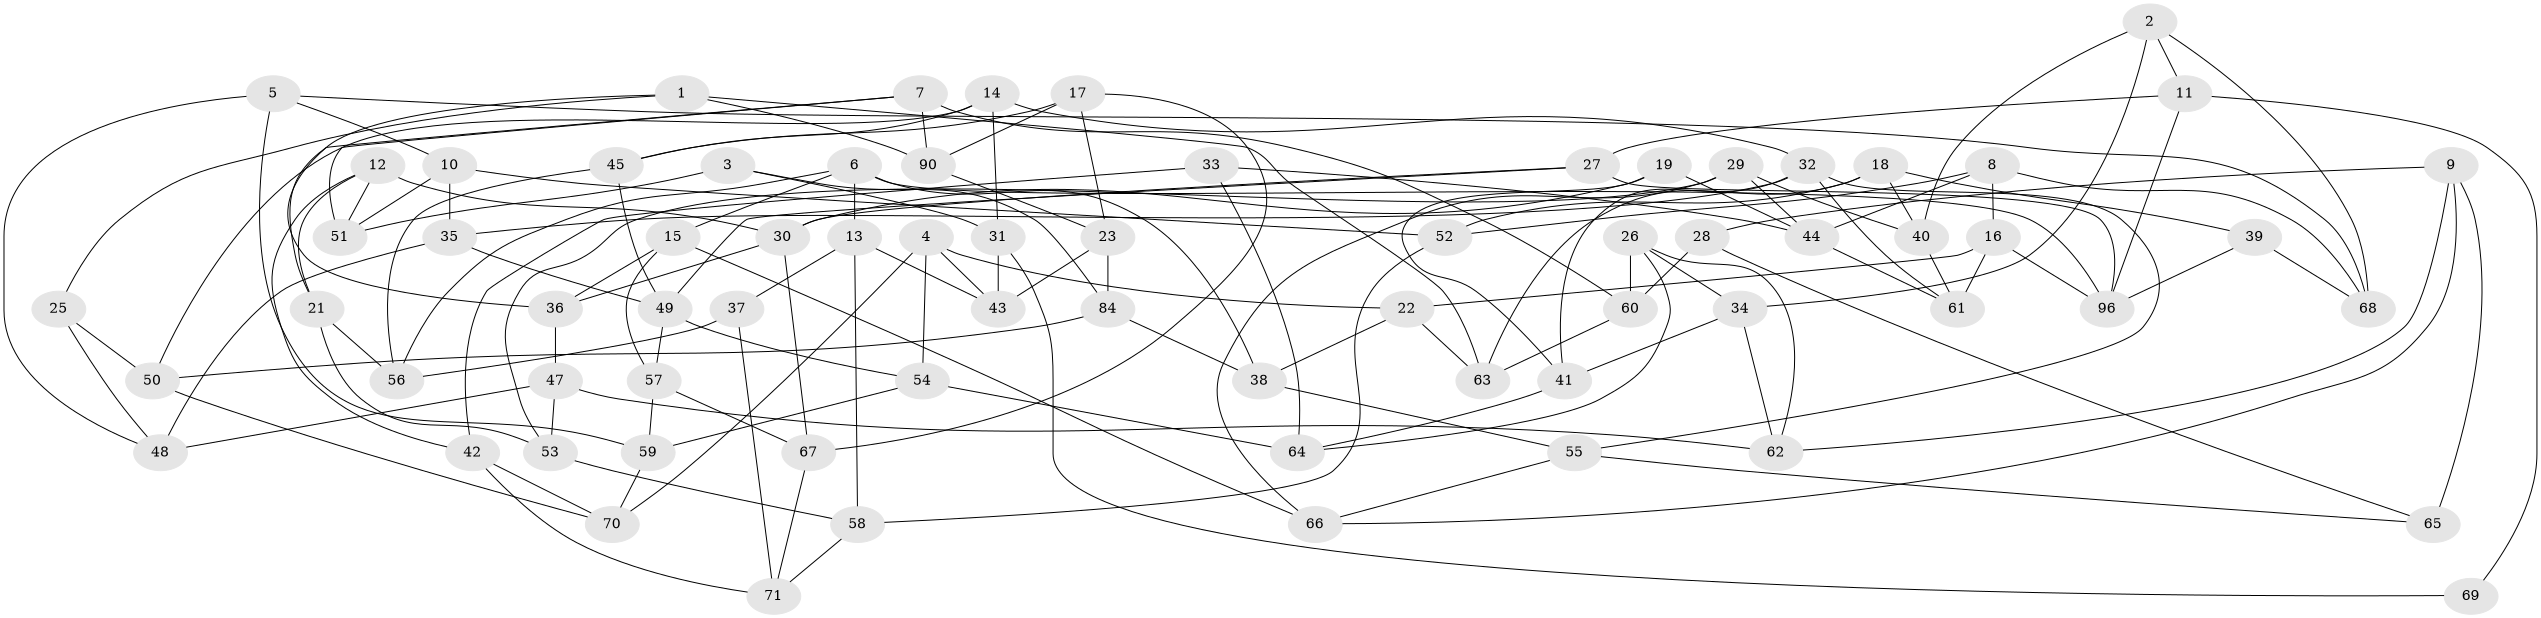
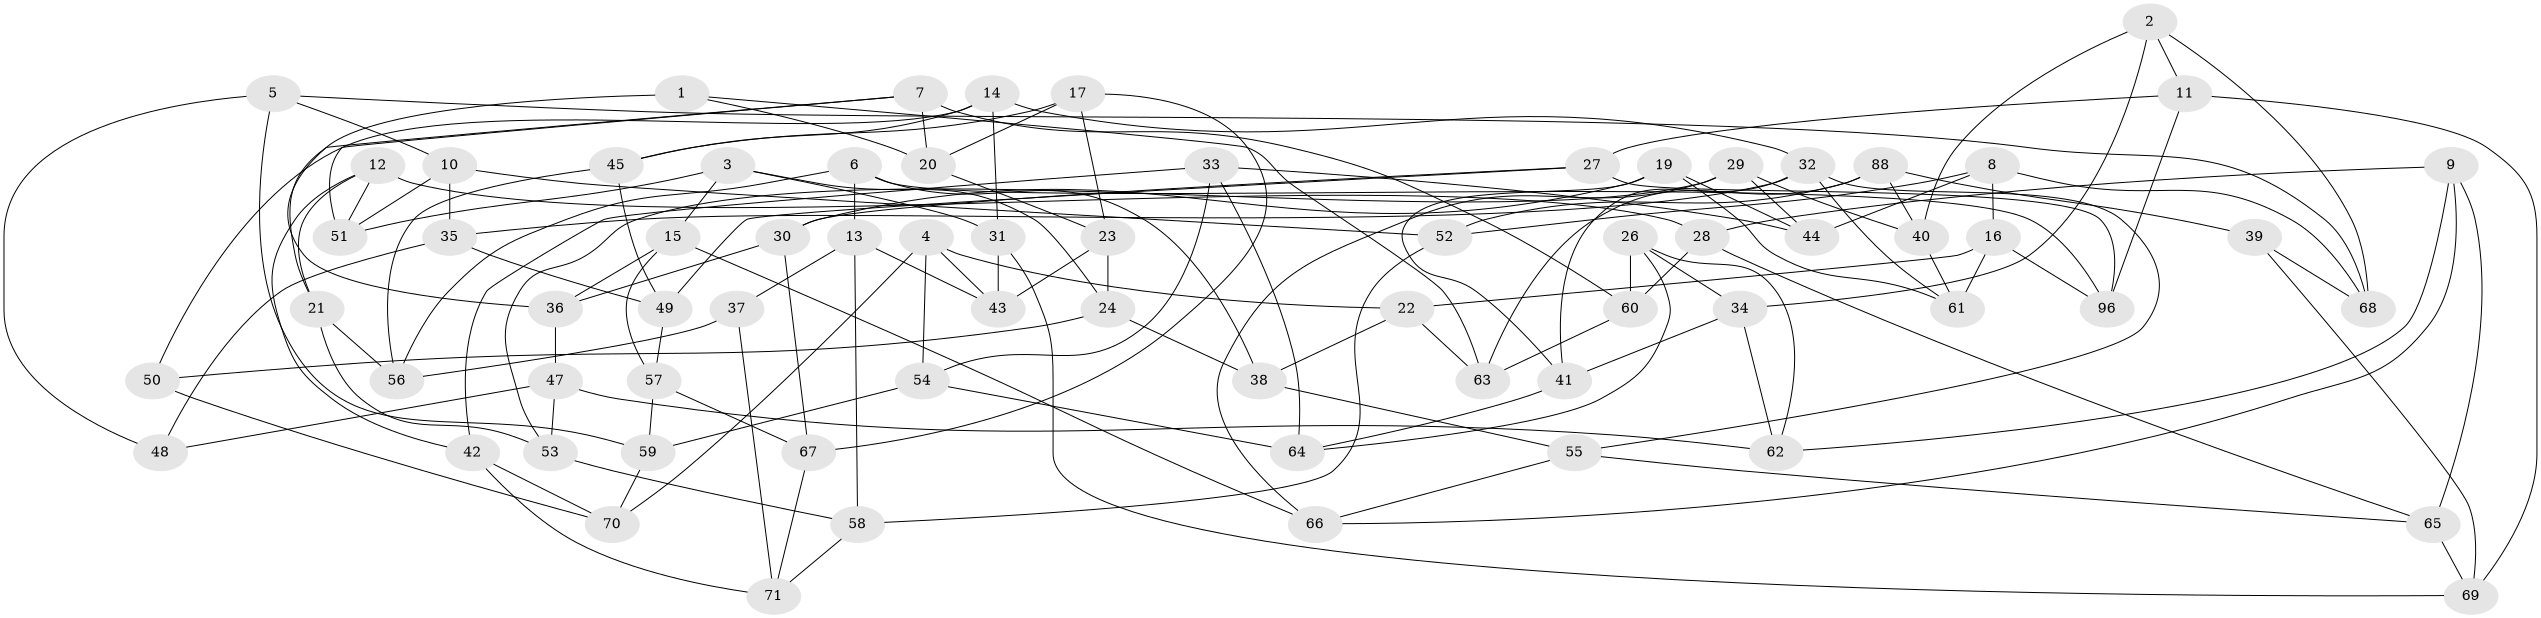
node "90": label "90" -> "20"
node "18": label "18" -> "88"
edge "6" -- "15": now "3" -- "15"
edge "12" -- "30": now "12" -- "28"
edge "44" -- "61": now "19" -- "61"
edge "39" -- "96": now "39" -- "69"
node "25": removed
node "84": label "84" -> "24"
edge "49" -- "54": now "33" -- "54"
edge "65" -- "69": added
